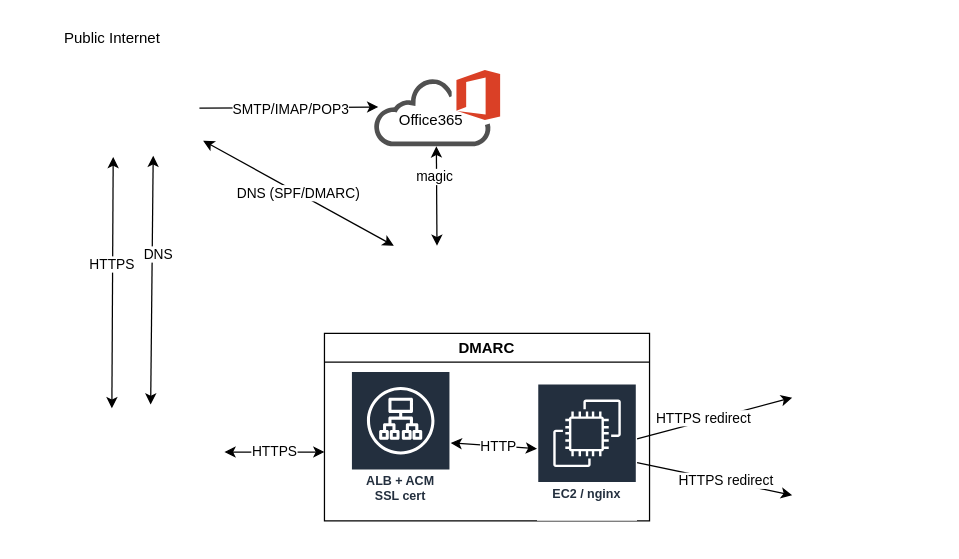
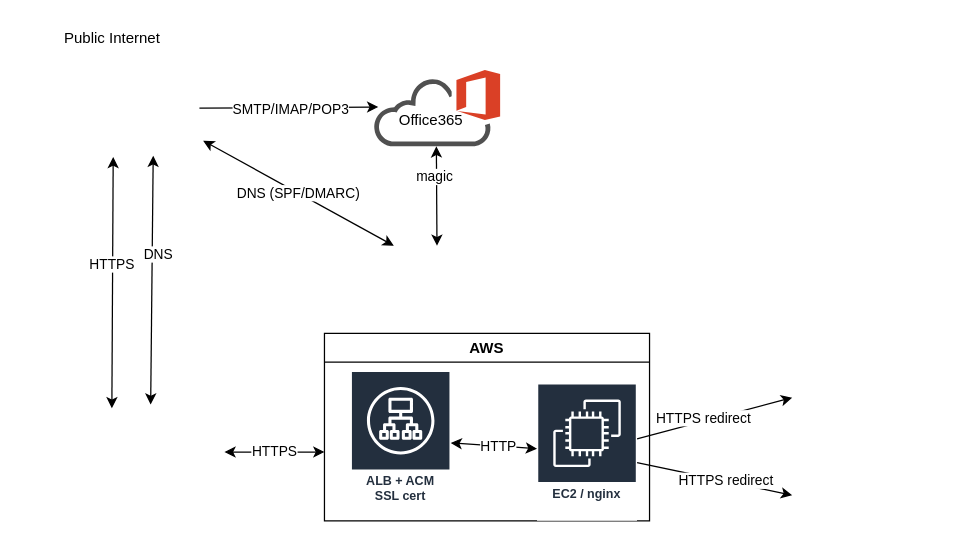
node "DMARC": label "DMARC" -> "AWS"
